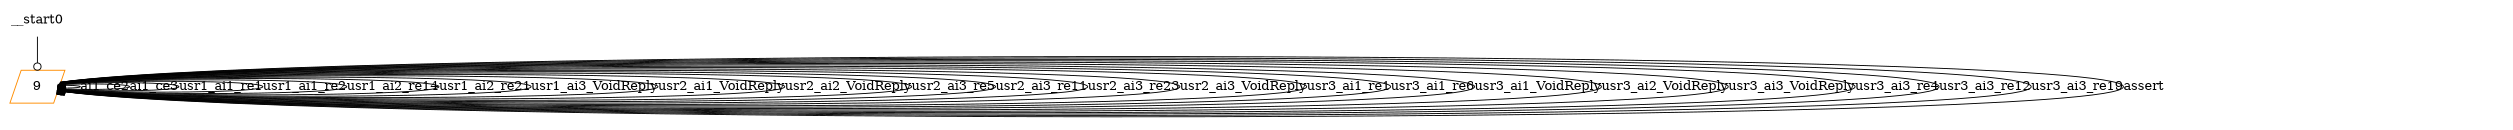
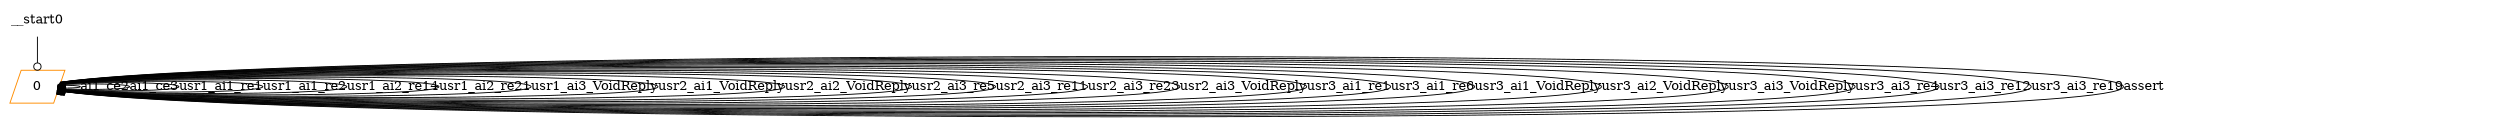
node "9": label "9" -> "0"
